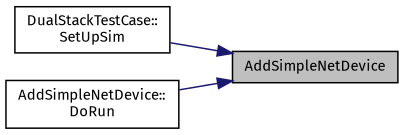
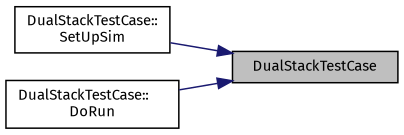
node "AddSimpleNetDevice": label "AddSimpleNetDevice" -> "DualStackTestCase"
node "AddSimpleNetDevice:: DoRun": label "AddSimpleNetDevice:: DoRun" -> "DualStackTestCase:: DoRun"
